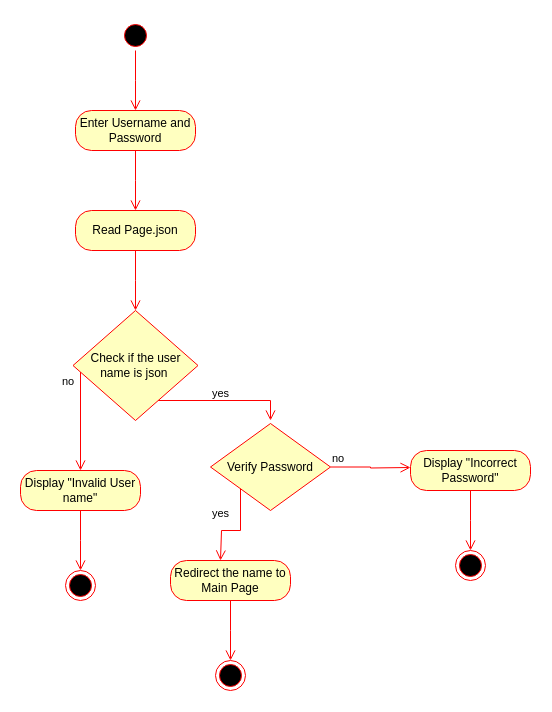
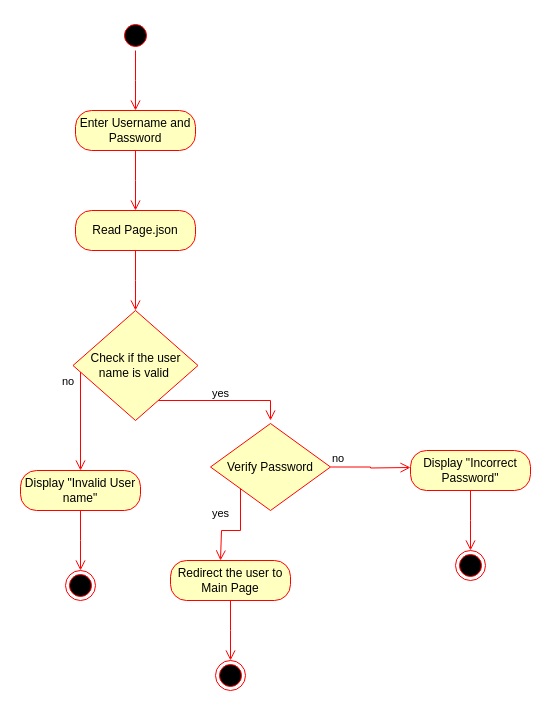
node "Check if the user name is json": label "Check if the user name is json" -> "Check if the user name is valid"
node "Redirect the name to Main Page": label "Redirect the name to Main Page" -> "Redirect the user to Main Page"
